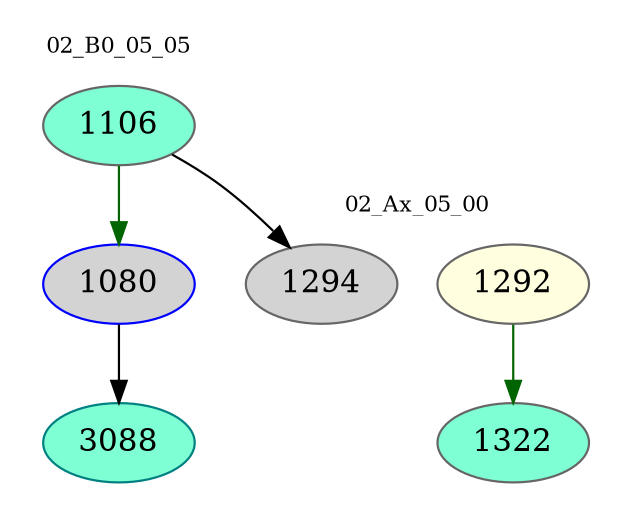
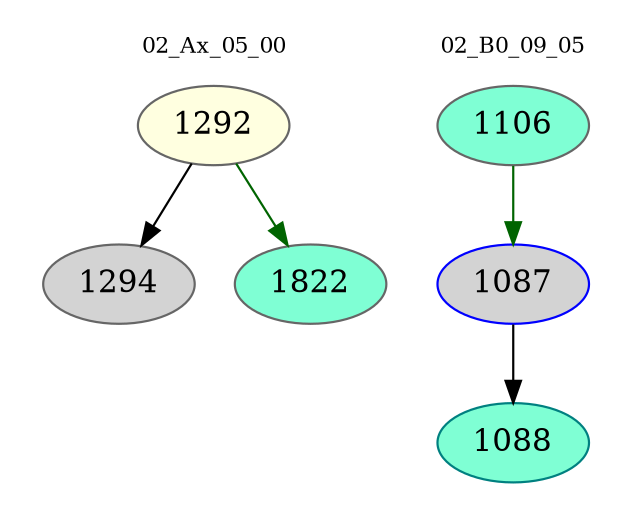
cluster "02_B0_05_05": label "02_B0_05_05" -> "02_B0_09_05"
edge "1106" -> "1294": now "1292" -> "1294"
node "1080": label "1080" -> "1087"
node "3088": label "3088" -> "1088"
node "1322": label "1322" -> "1822"
